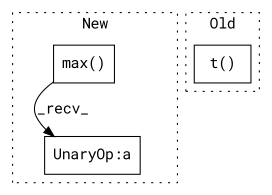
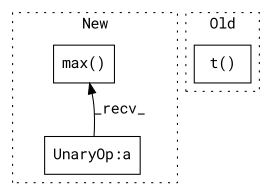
edge "max()" -> "UnaryOp:a": reversed
